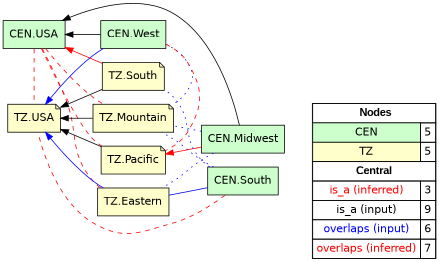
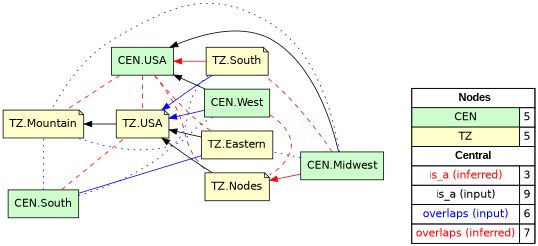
edge "TZ.South" -> "TZ.USA": color #000000 -> #0000ff
edge "TZ.South" -- "CEN.Midwest": added
edge "TZ.Mountain" -> "TZ.USA": reversed
node "TZ.Pacific": label "TZ.Pacific" -> "TZ.Nodes"
edge "TZ.Eastern" -> "TZ.USA": color #0000ff -> #000000
